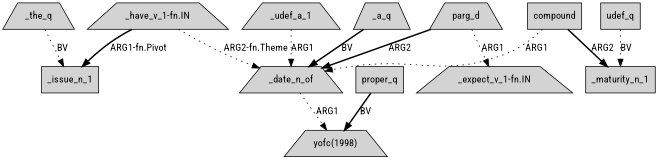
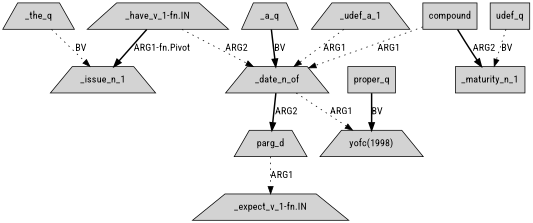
edge "parg_d" -> "_date_n_of": reversed
edge "_have_v_1-fn.IN" -> "_date_n_of": label "ARG2-fn.Theme" -> "ARG2"
node "_issue_n_1": shape box -> trapezium
